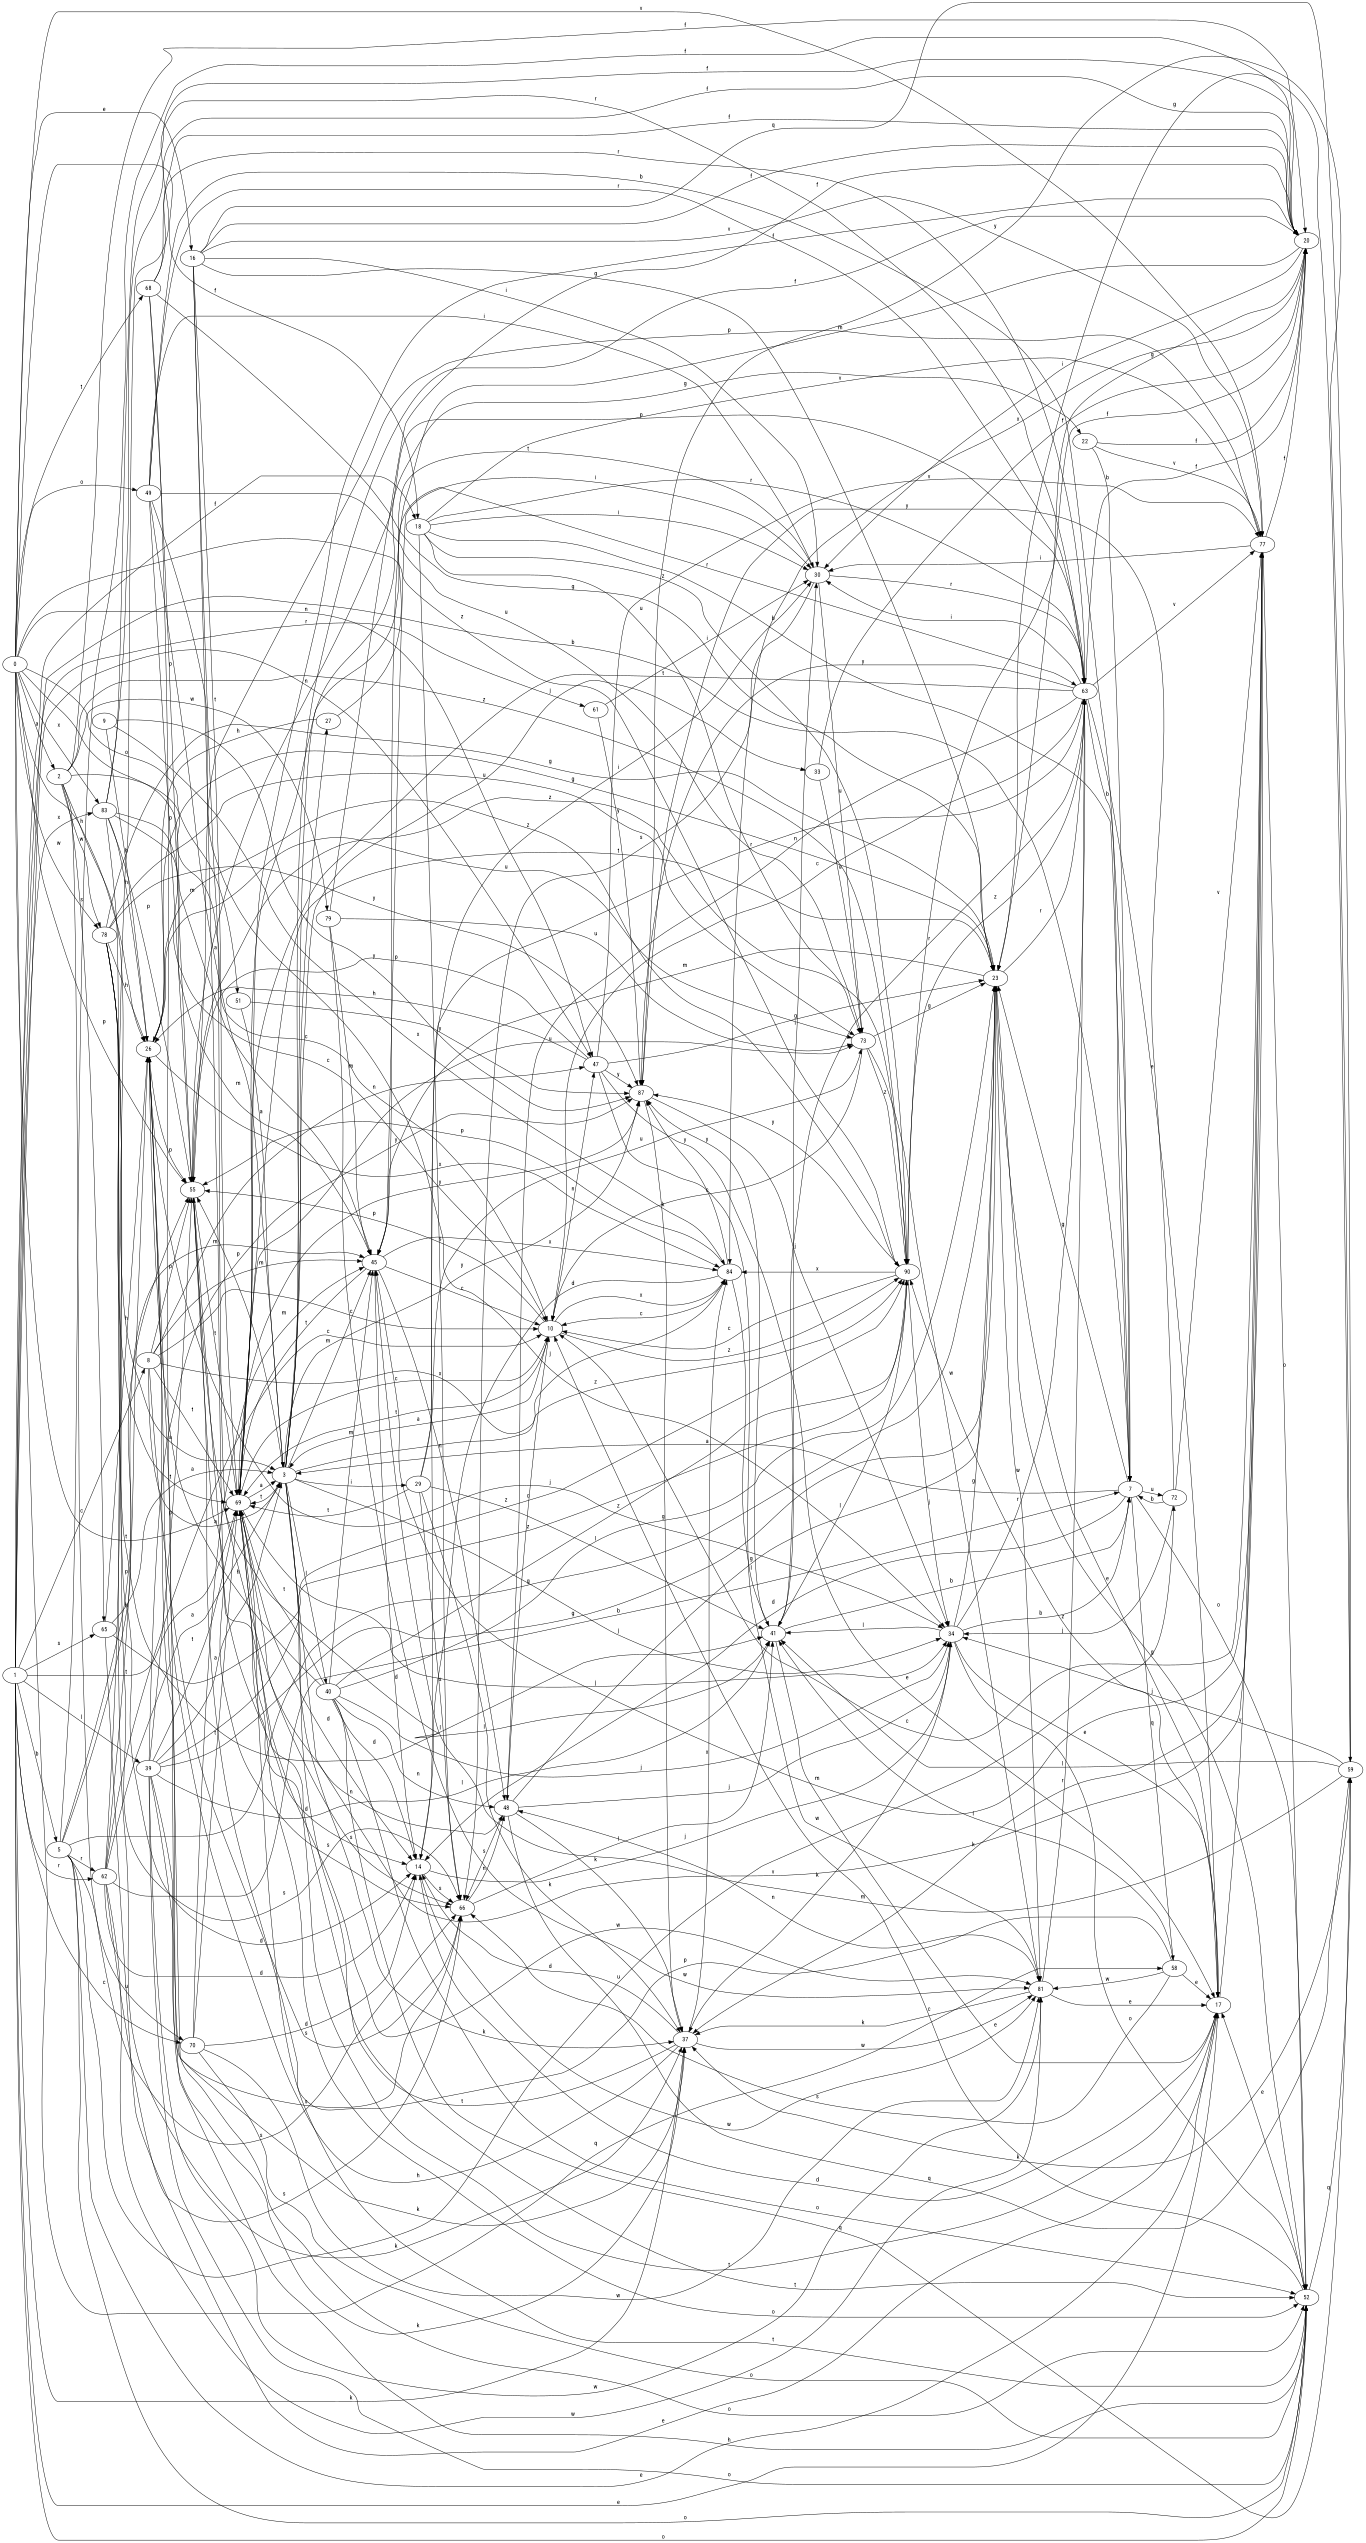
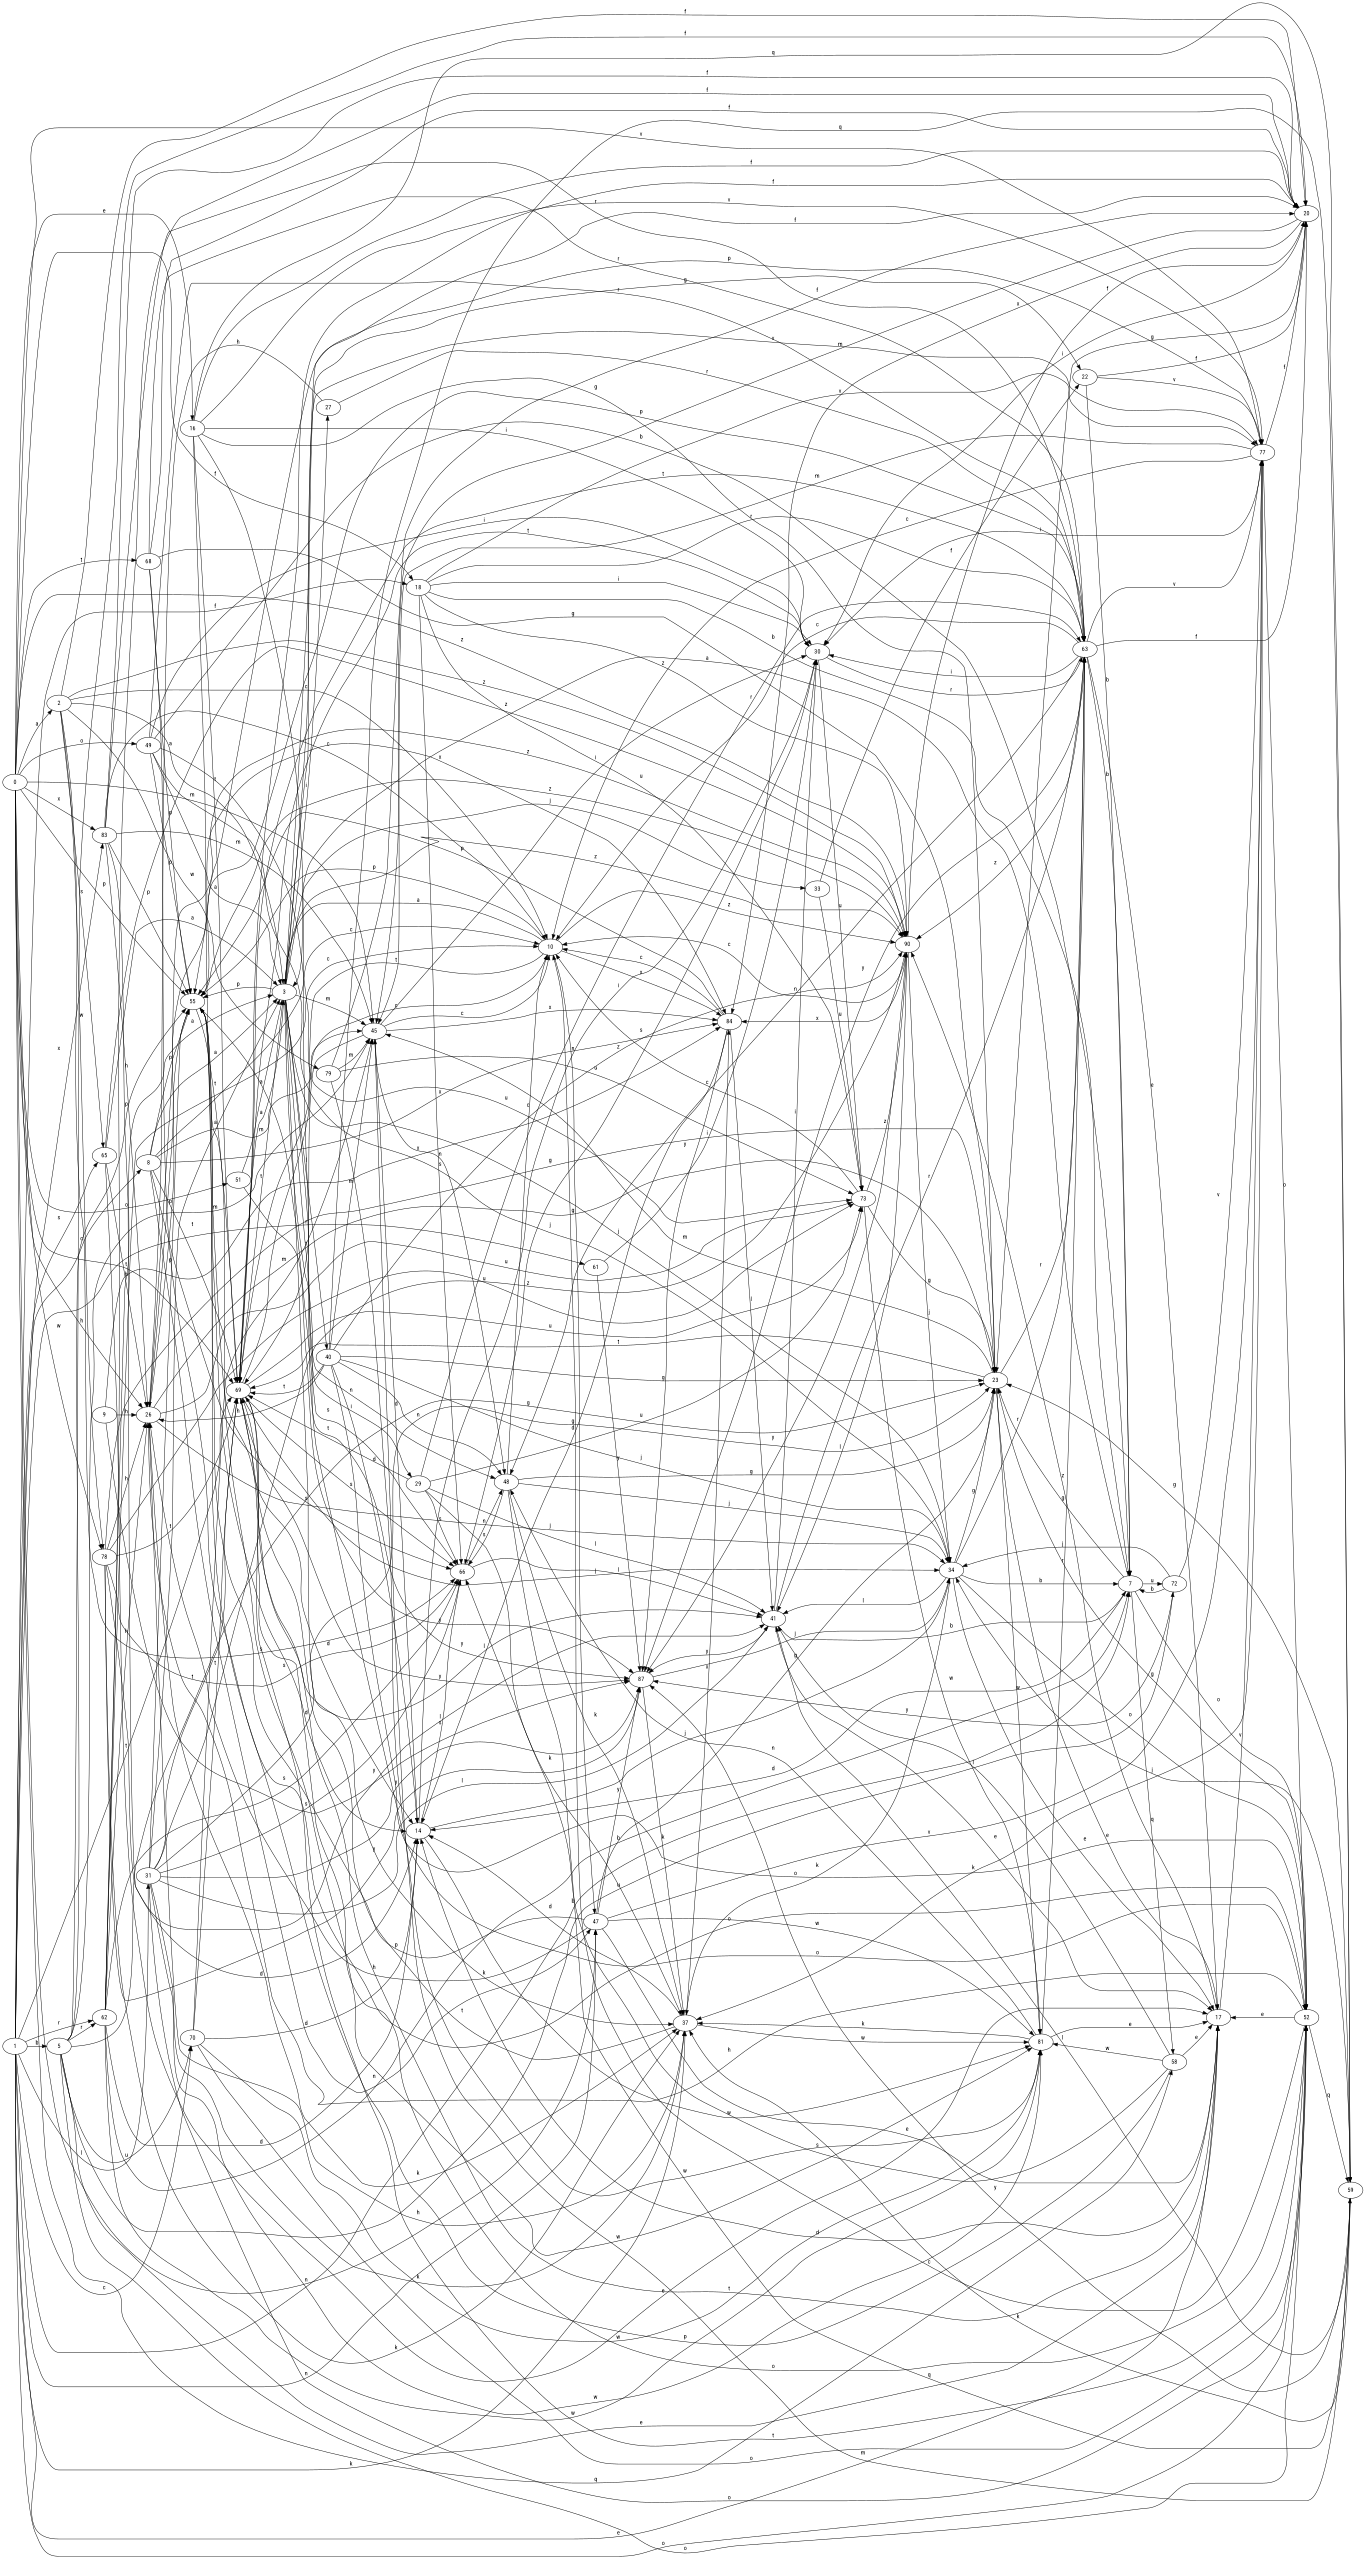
edge "33" -> "20": now "33" -> "22"
node "39": label "39" -> "31"
edge "3" -> "52": label "t" -> "o"
